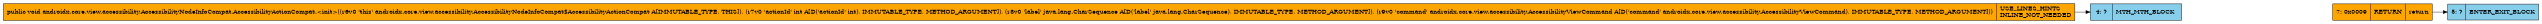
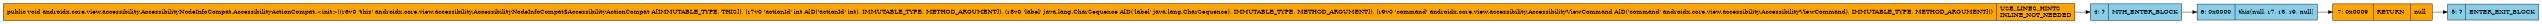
node "4: ?": text "MTH_MTH_BLOCK" -> "MTH_ENTER_BLOCK"
node "6: 0x0000": added
node "7: 0x0009": text "return" -> "null"
